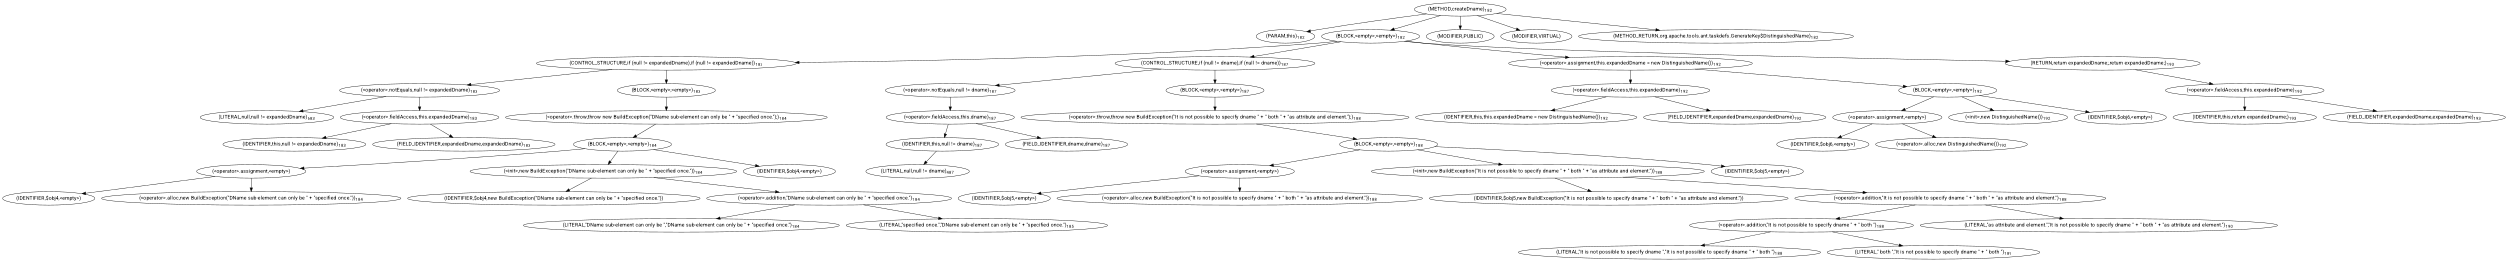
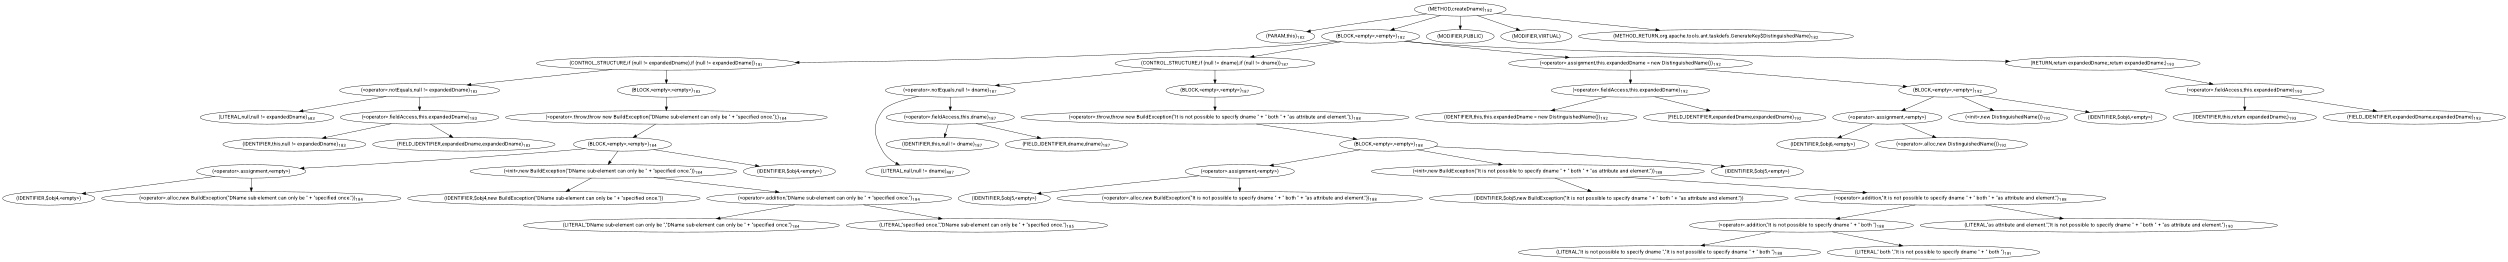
edge "(IDENTIFIER,this,null != dname)" -> "(LITERAL,null,null != dname)": now "(<operator>.notEquals,null != dname)" -> "(LITERAL,null,null != dname)"
